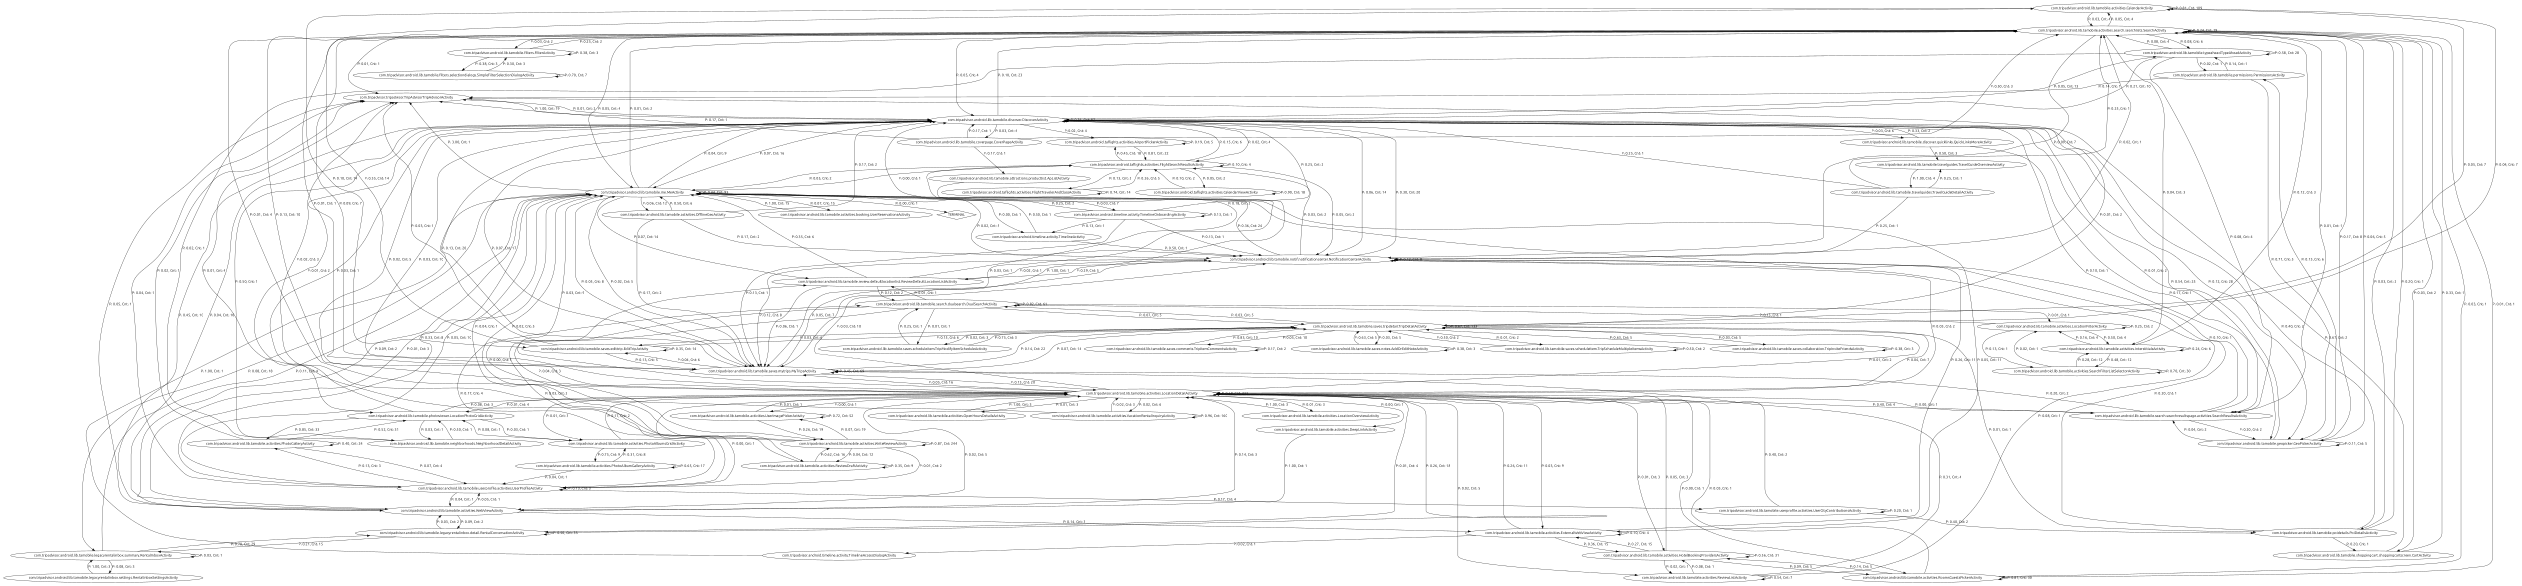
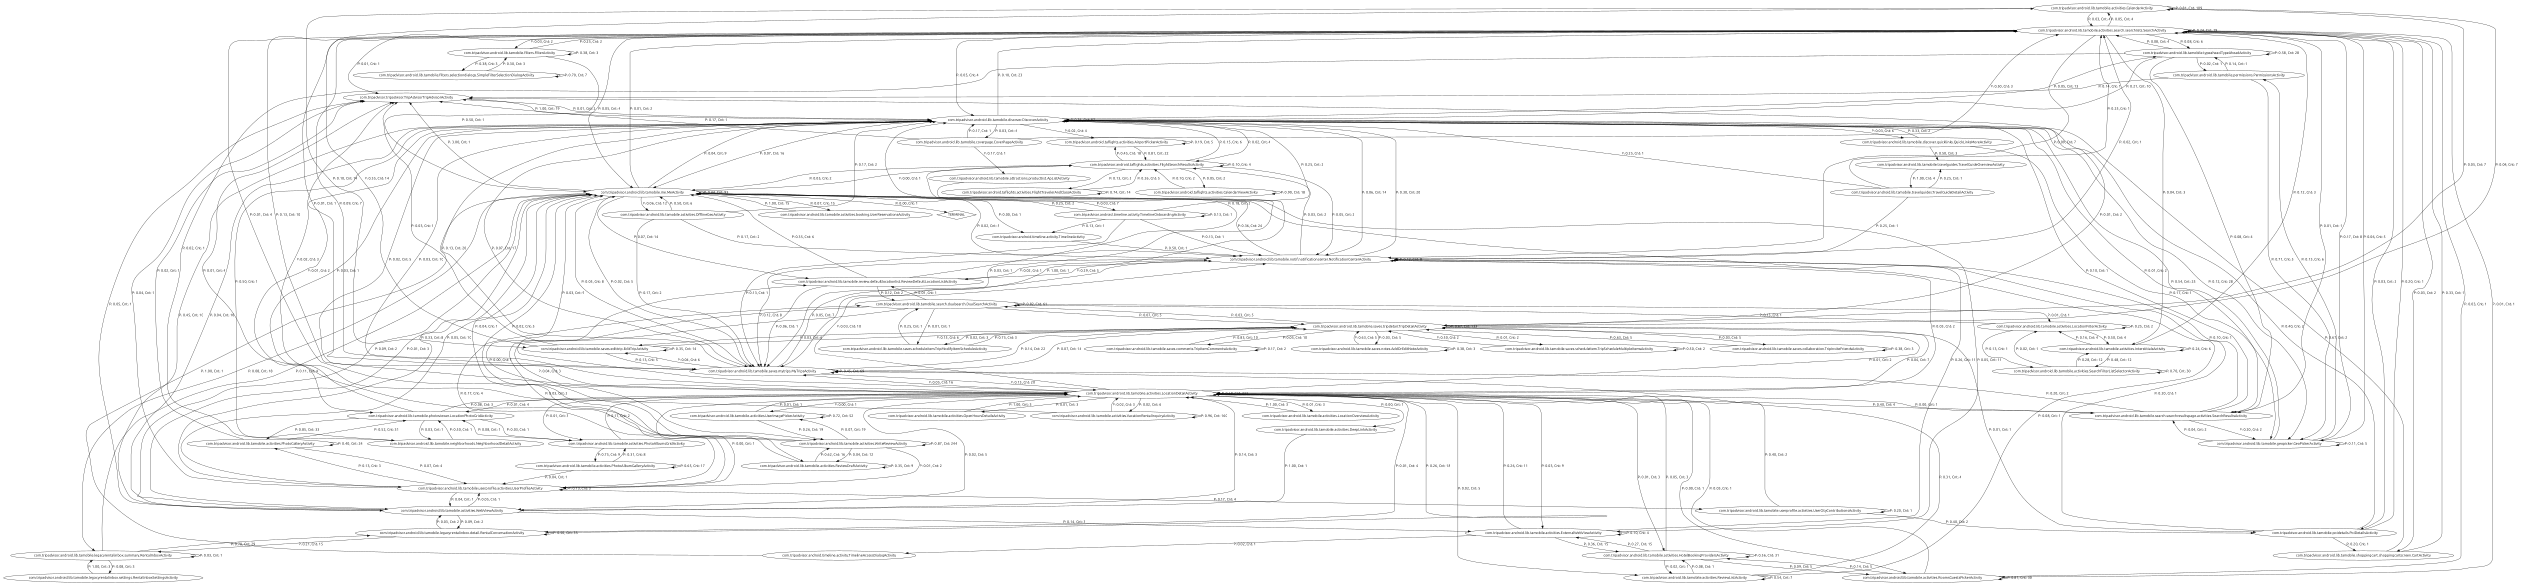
edge "com.tripadvisor.android.timeline.activity.TimelineActivity" -> "com.tripadvisor.android.lib.tamobile.me.MeActivity": now "com.tripadvisor.android.lib.tamobile.filters.FilterActivity" -> "com.tripadvisor.android.lib.tamobile.me.MeActivity"
